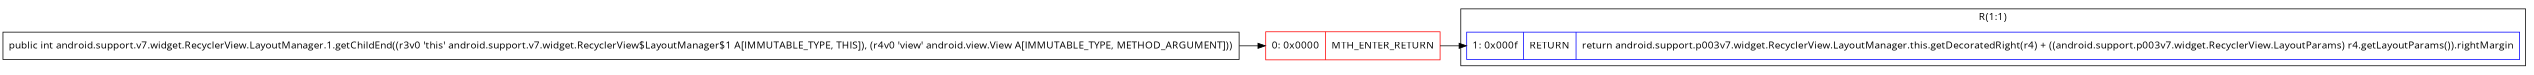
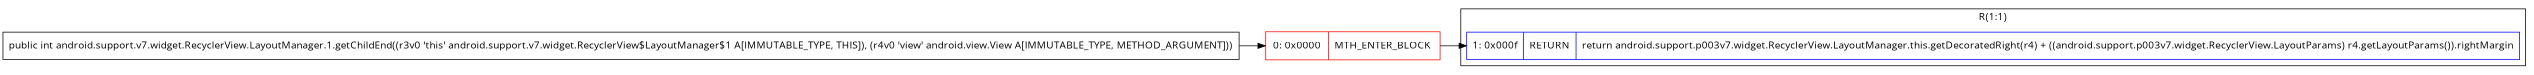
node "0: 0x0000": text "MTH_ENTER_RETURN" -> "MTH_ENTER_BLOCK"
